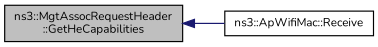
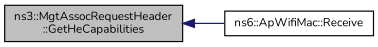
node "ns3::ApWifiMac::Receive": label "ns3::ApWifiMac::Receive" -> "ns6::ApWifiMac::Receive"
